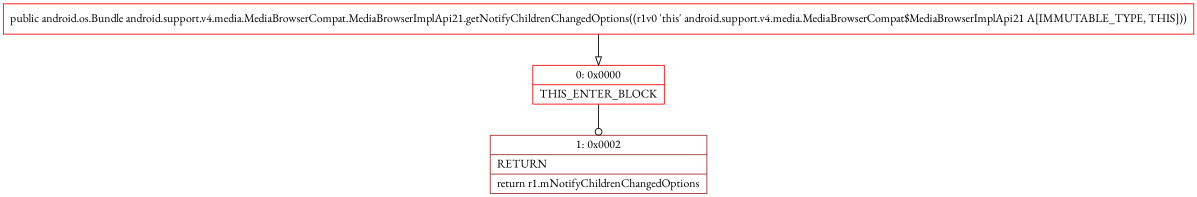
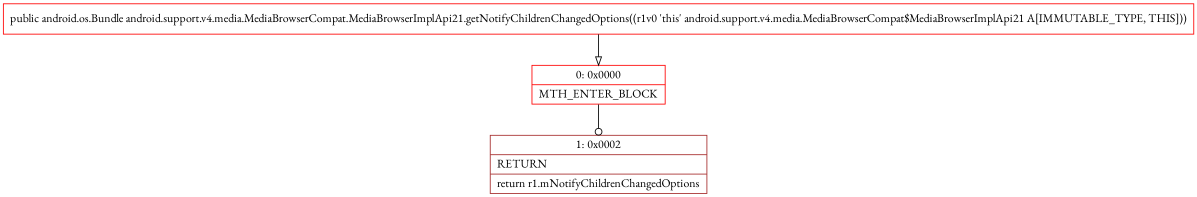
node "0: 0x0000": text "THIS_ENTER_BLOCK" -> "MTH_ENTER_BLOCK"
